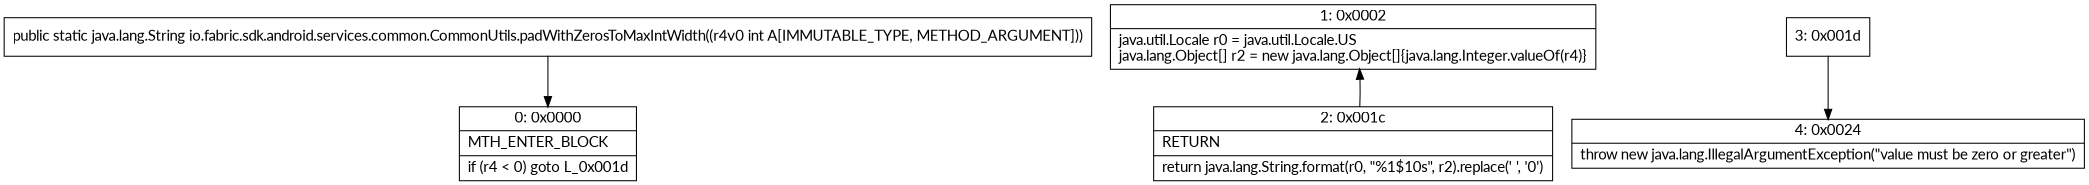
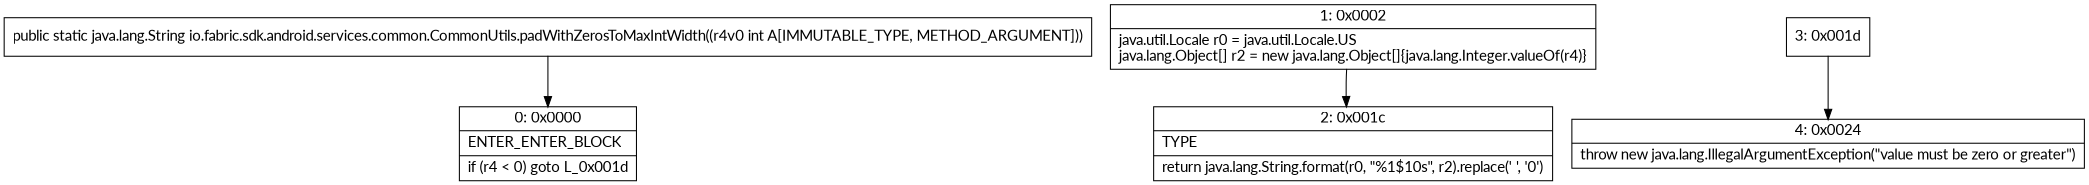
edge "2: 0x001c" -> "1: 0x0002": reversed
node "0: 0x0000": text "MTH_ENTER_BLOCK" -> "ENTER_ENTER_BLOCK"
node "2: 0x001c": text "RETURN" -> "TYPE"
